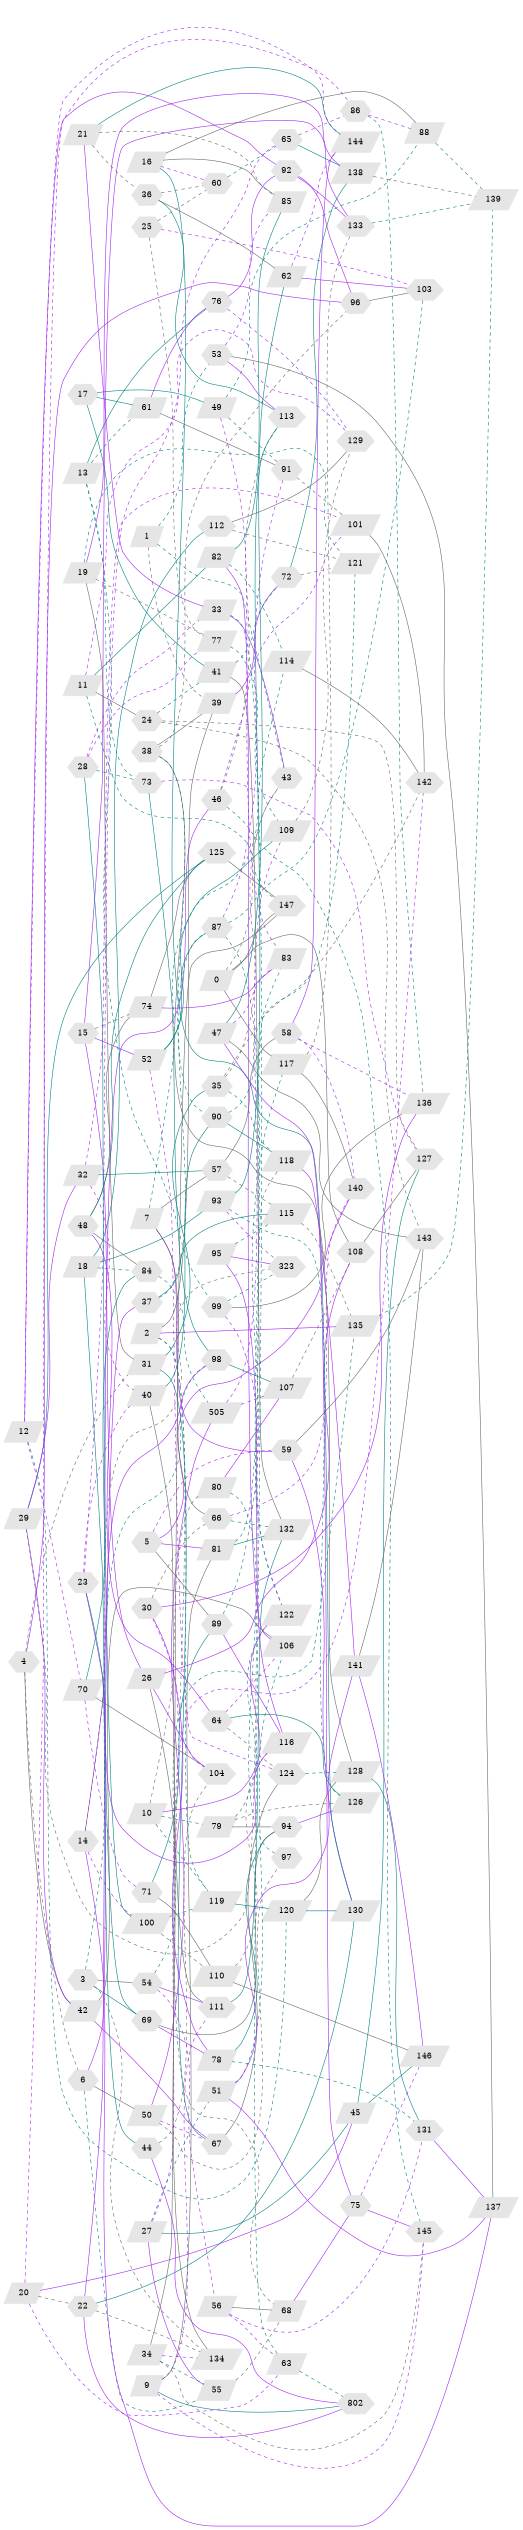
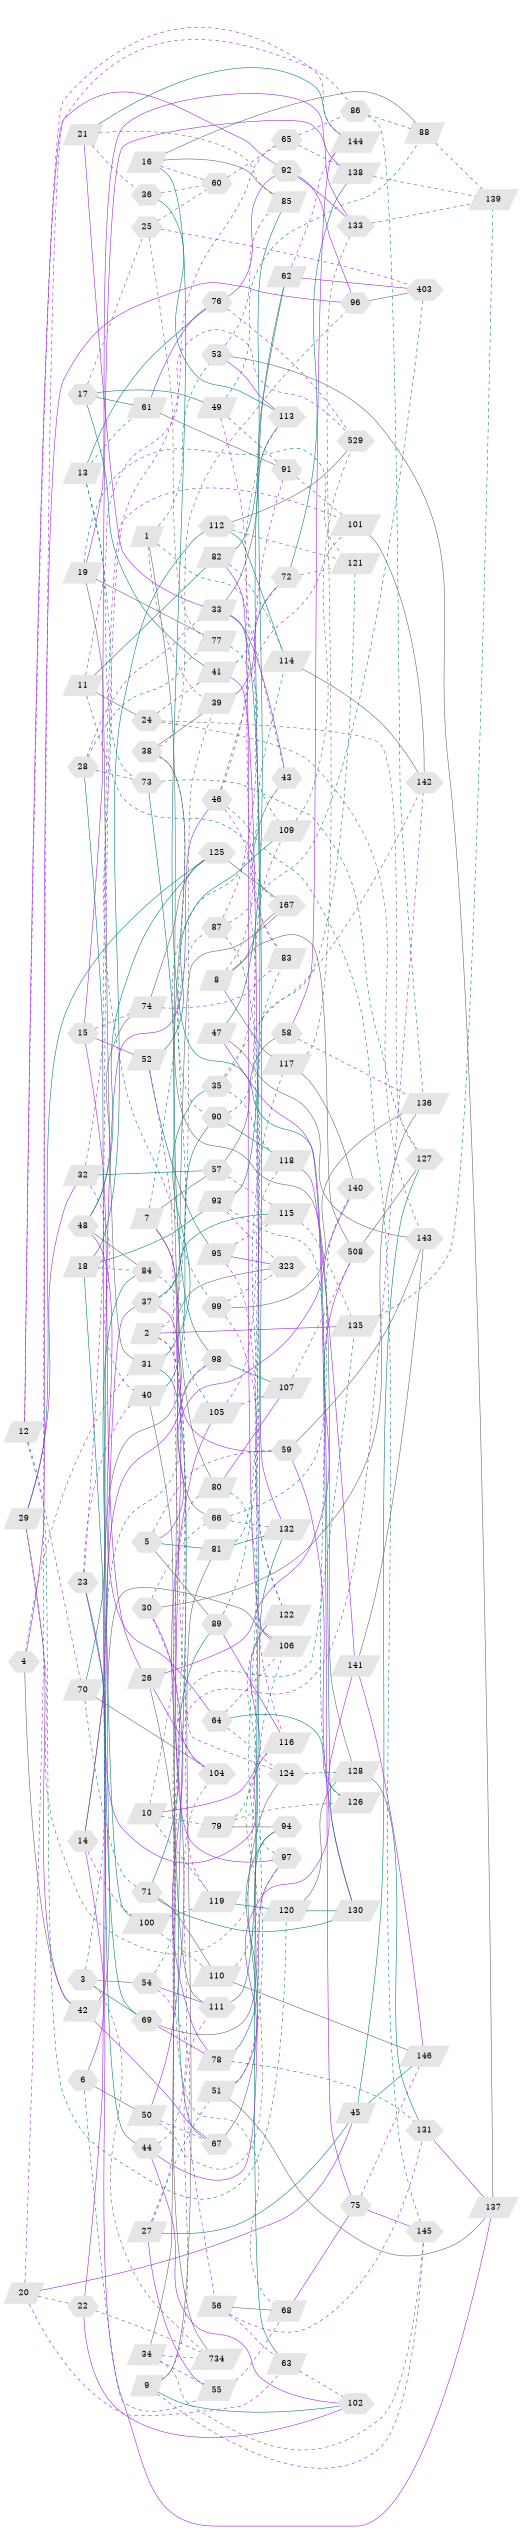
edge "86" -- "88": color purple -> teal
edge "65" -- "138": style solid -> dashed
edge "36" -- "62": now "33" -- "62"
node "103": label "103" -> "403"
edge "25" -- "17": added
node "129": label "129" -> "529"
edge "19" -- "77": style dashed -> solid
edge "112" -- "114": added
edge "77" -- "28": color purple -> teal
edge "73" -- "127": color purple -> teal
node "147": label "147" -> "167"
node "0": label "0" -> "8"
edge "87" -- "52": now "95" -- "52"
edge "83" -- "74": style solid -> dashed
edge "83" -- "47": now "83" -- "46"
edge "1" -- "80": added
edge "39" -- "2": style solid -> dashed
edge "41" -- "132": color gray40 -> purple
edge "58" -- "140": removed
node "108": label "108" -> "508"
node "505": label "505" -> "105"
edge "136" -- "30": color purple -> gray40
edge "140" -- "66": color purple -> teal
edge "323" -- "14": style dashed -> solid
edge "33" -- "63": style dashed -> solid
edge "95" -- "116": style solid -> dashed
edge "5" -- "81": color purple -> teal
edge "2" -- "119": color teal -> purple
edge "37" -- "97": added
edge "70" -- "71": color purple -> teal
edge "126" -- "94": removed
edge "4" -- "6": removed
edge "97" -- "44": added
edge "130" -- "22": now "130" -- "71"
edge "51" -- "137": color purple -> gray40
node "134": label "134" -> "734"
node "802": label "802" -> "102"
